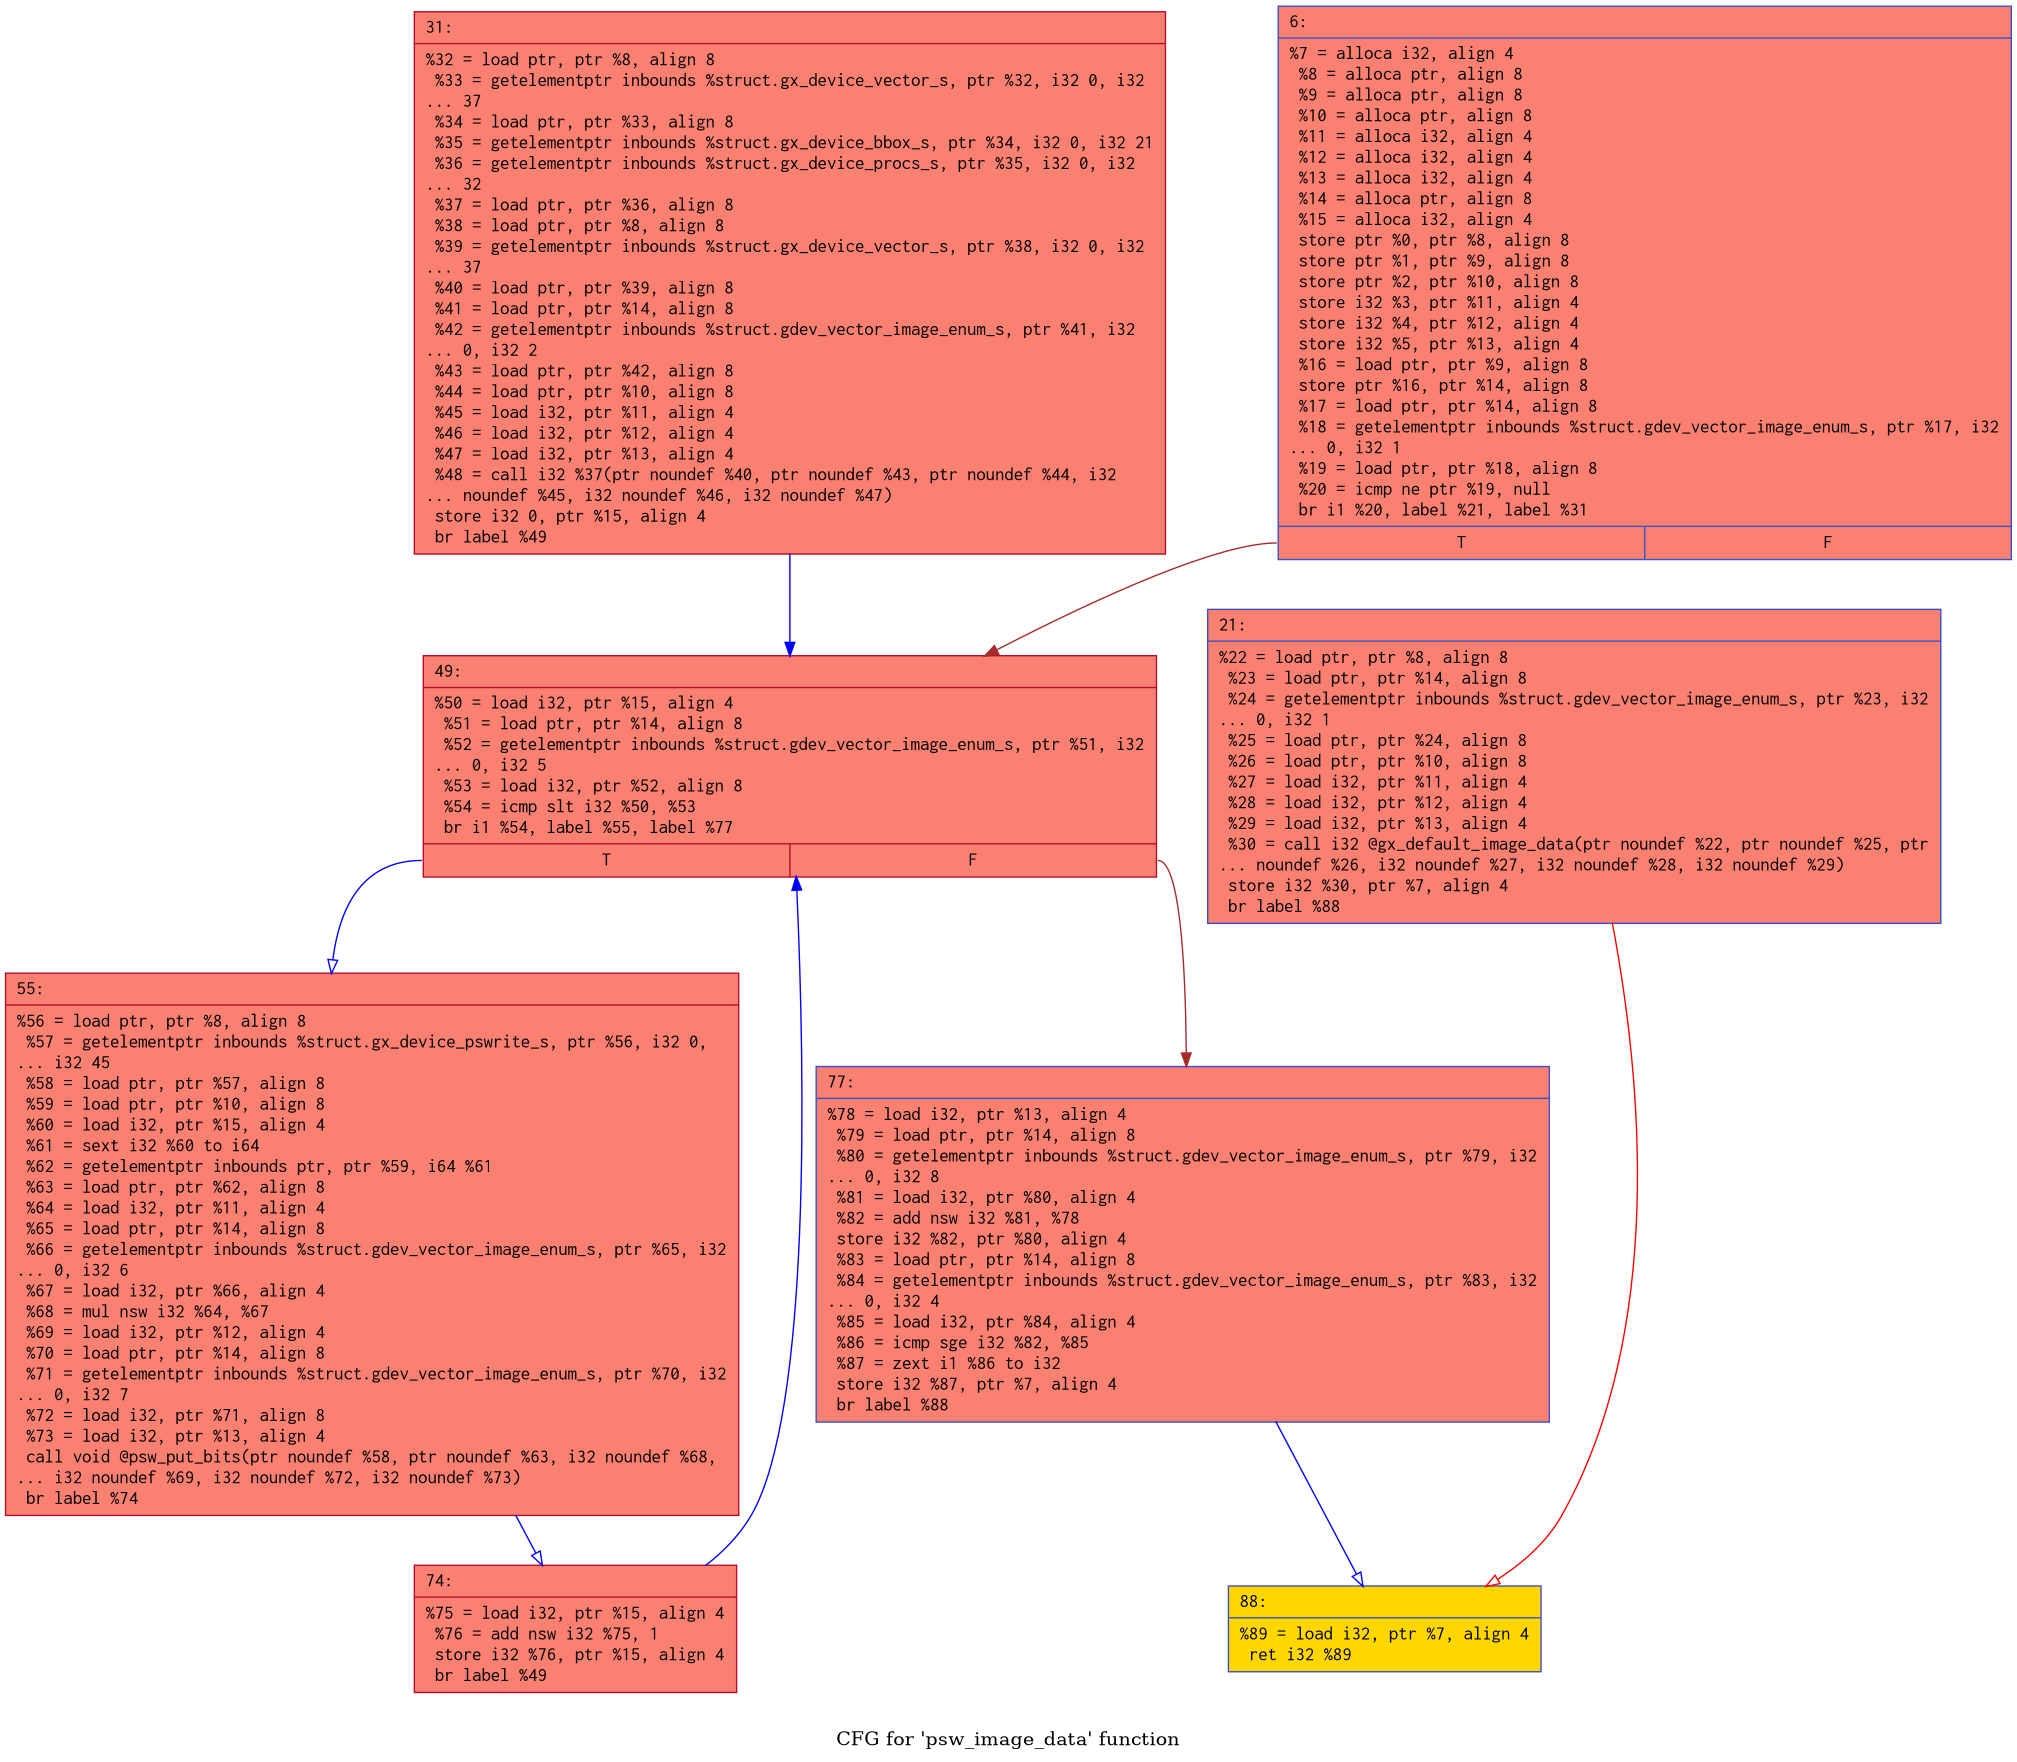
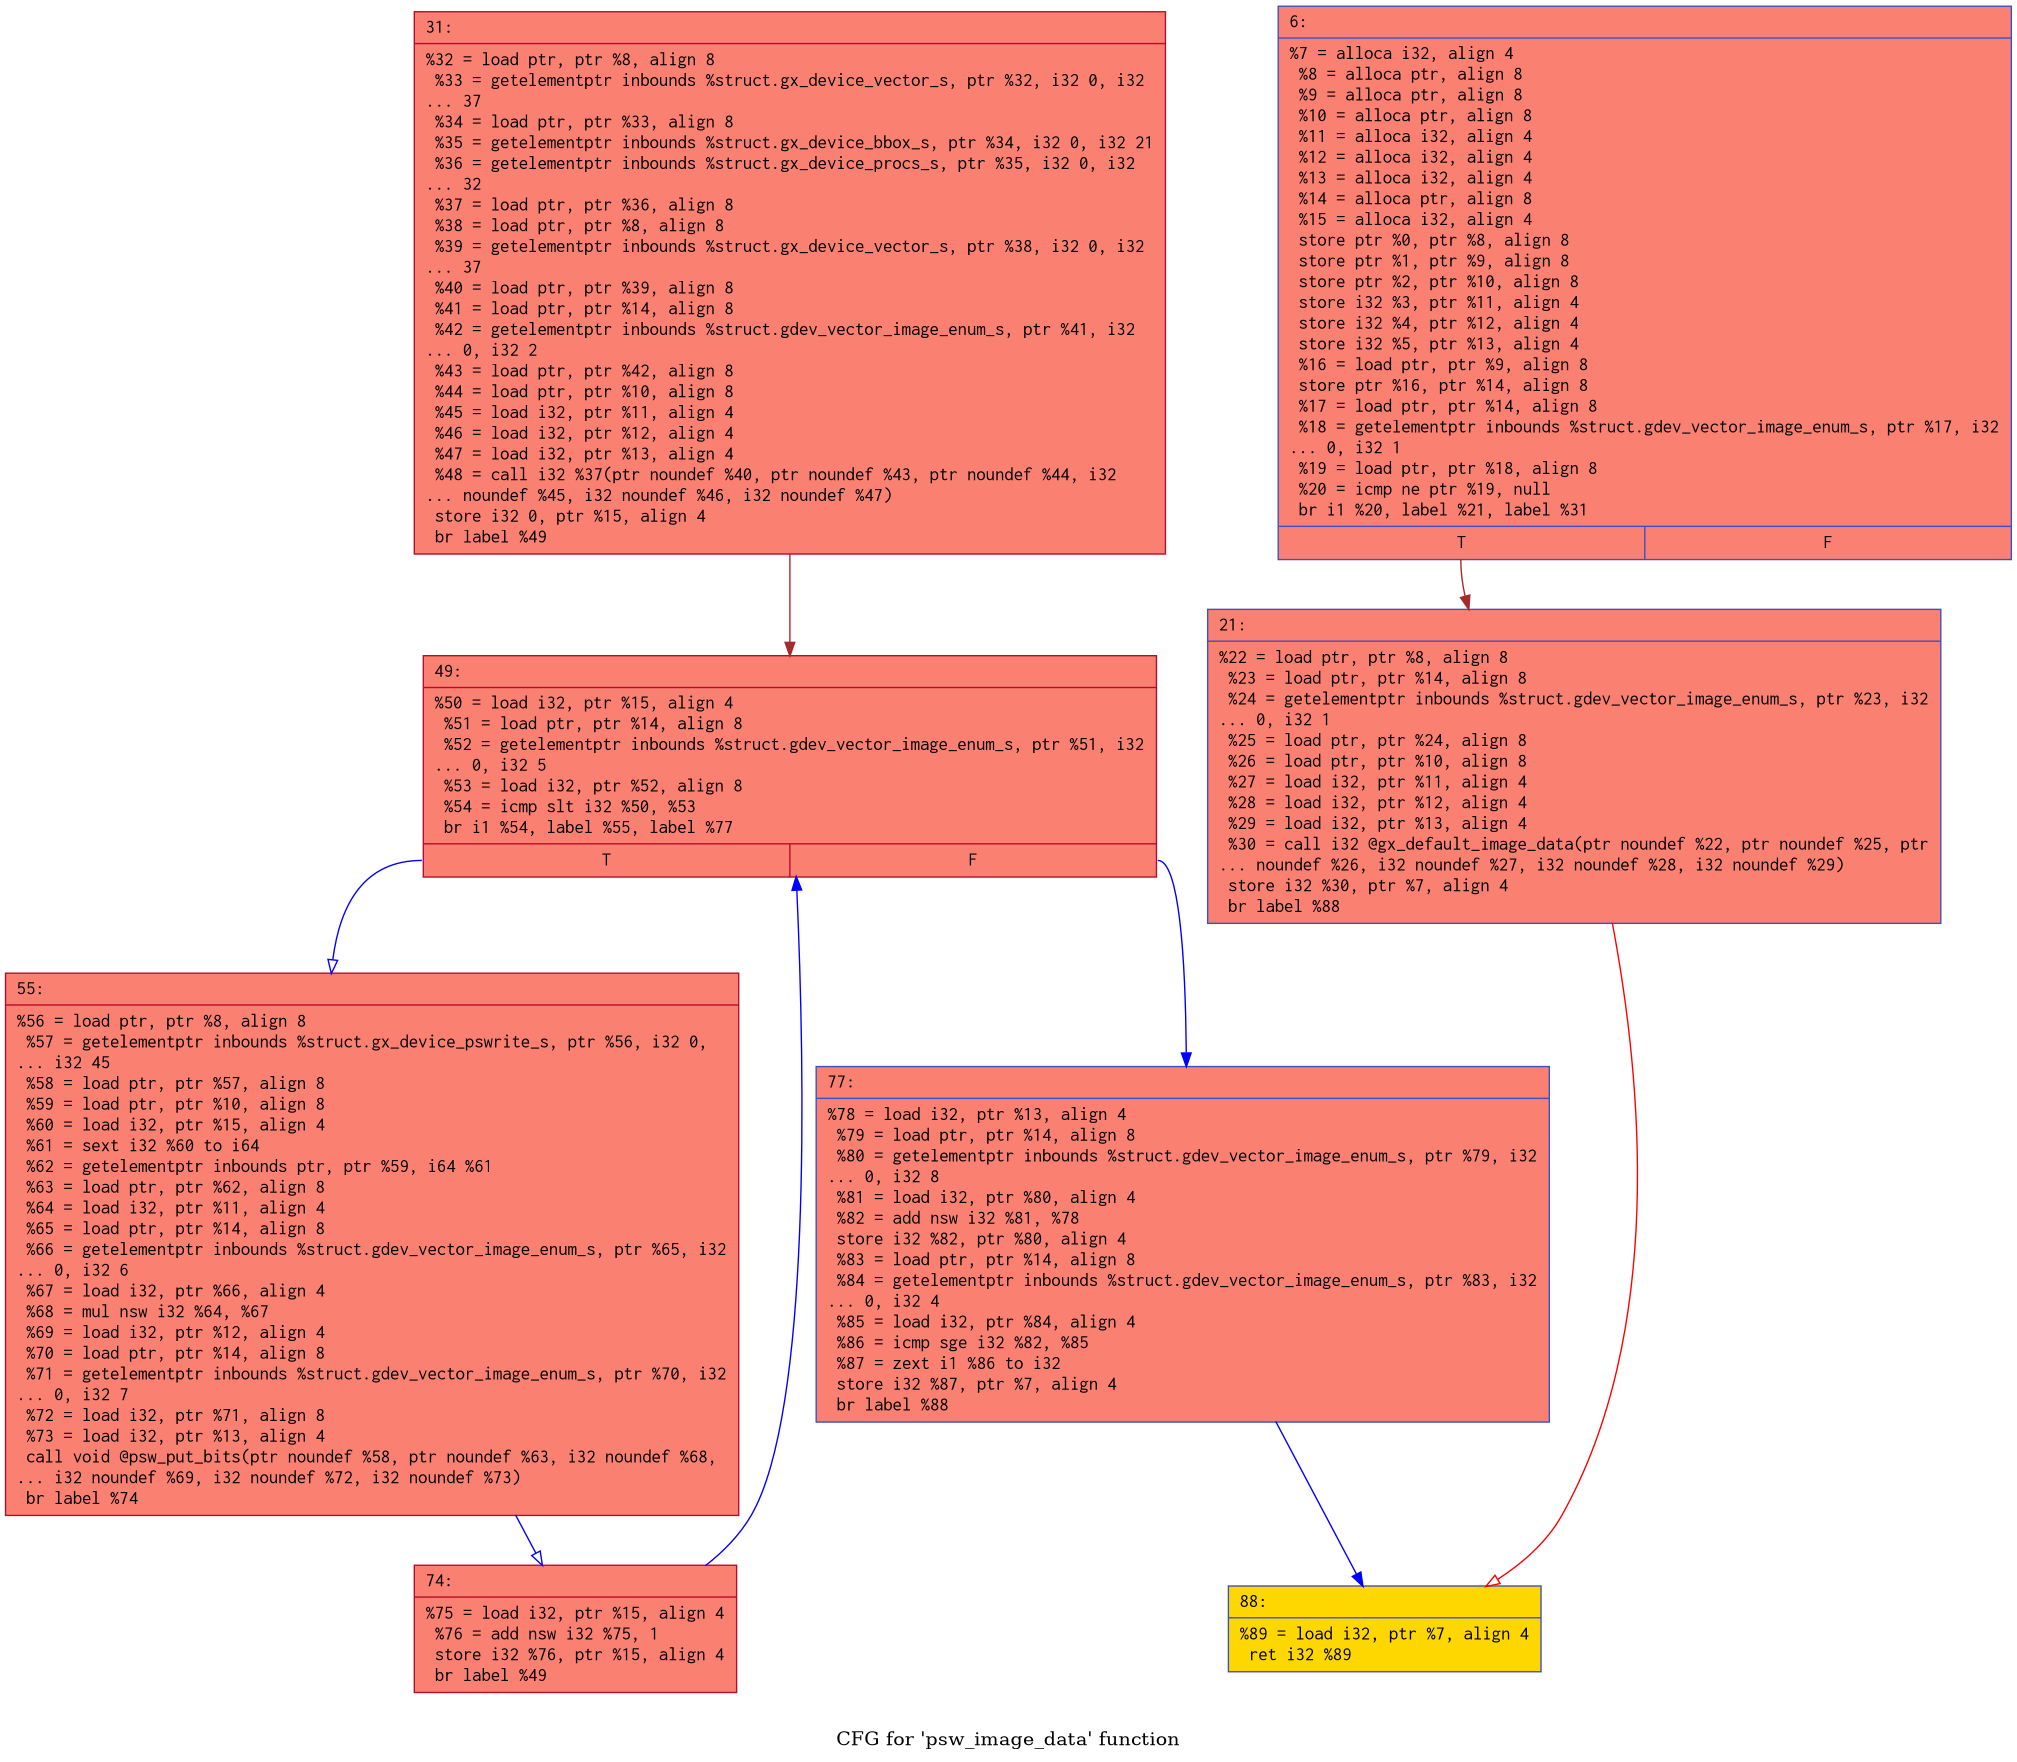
edge "6:" -> "49:": now "6:" -> "21:"
edge "31:" -> "49:": color blue -> brown
edge "49:" -> "77:": color brown -> blue
edge "77:" -> "88:": arrowhead onormal -> normal
